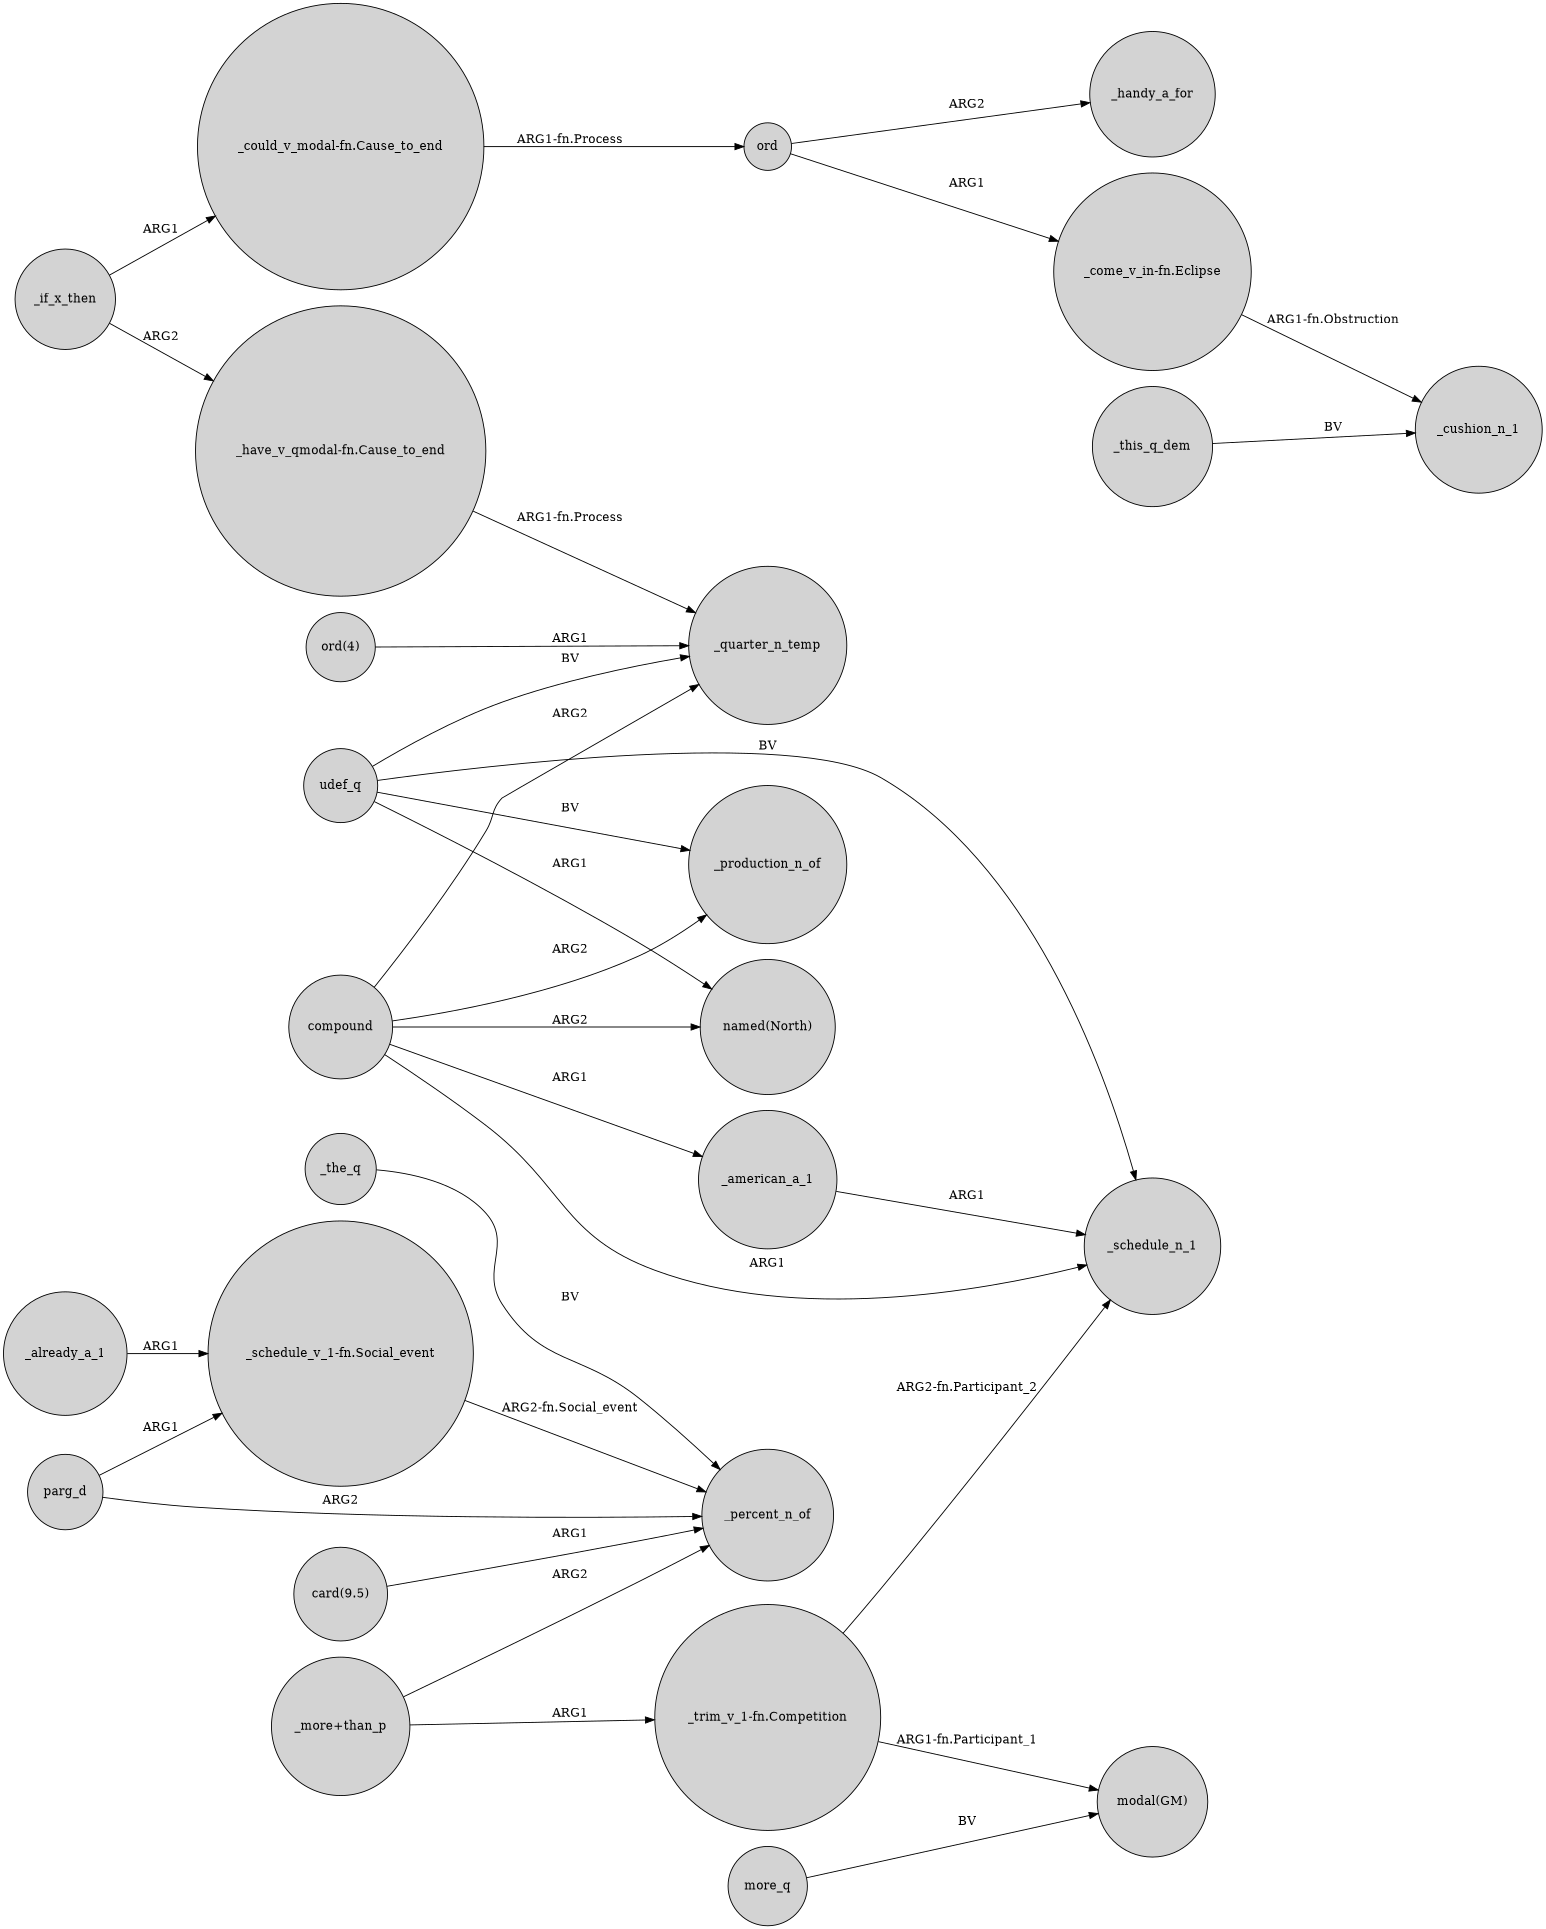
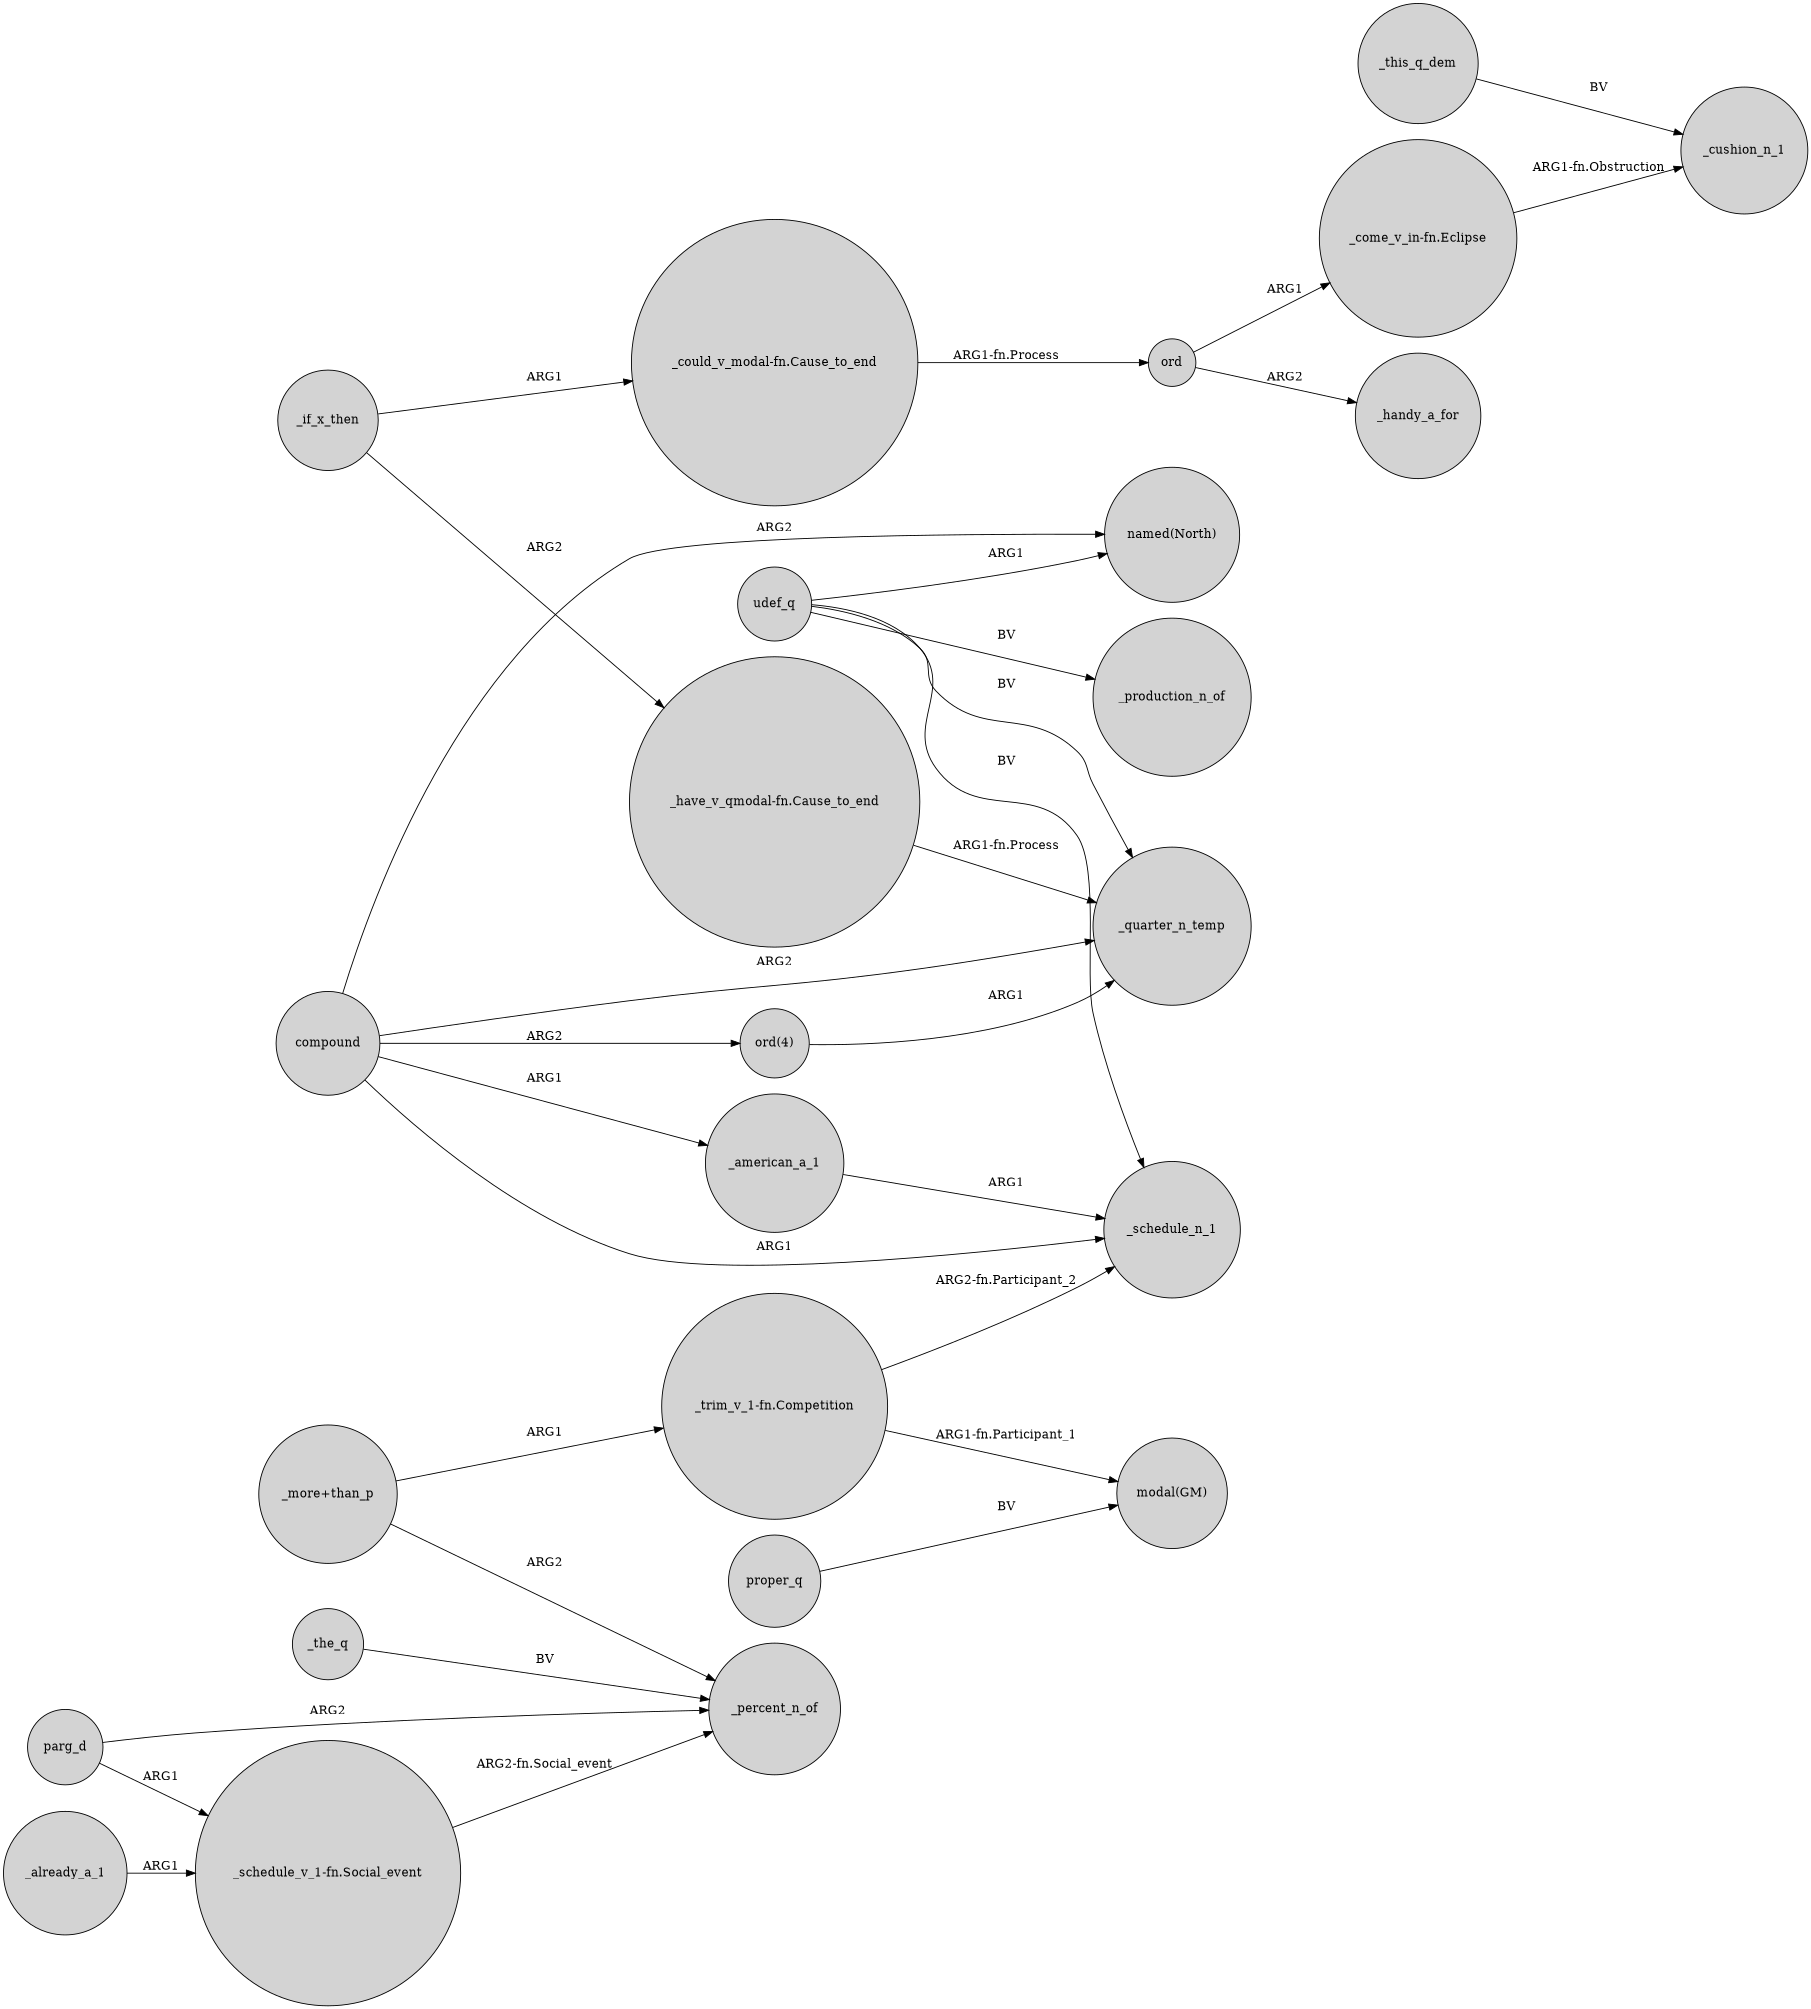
edge "compound" -> "_production_n_of": now "compound" -> "ord(4)"
node "card(9.5)": removed
node "more_q": label "more_q" -> "proper_q"
